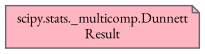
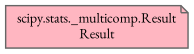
node "scipy.stats._multicomp.Dunnett Result": label "scipy.stats._multicomp.Dunnett Result" -> "scipy.stats._multicomp.Result Result"
